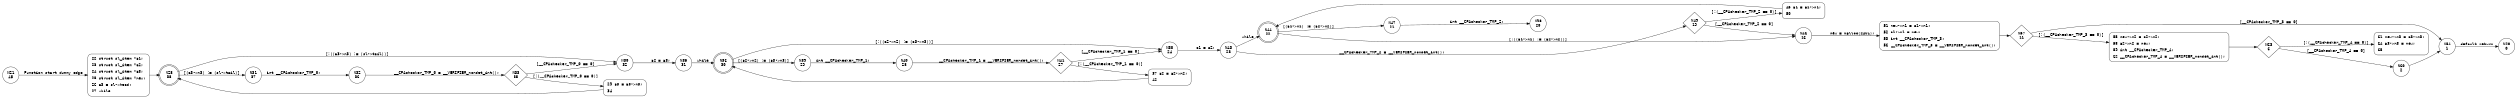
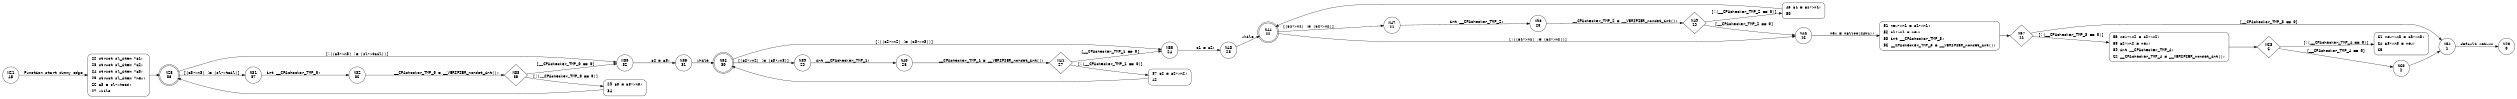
edge "N43 23" -> "N49 19": now "N98 20" -> "N49 19"
